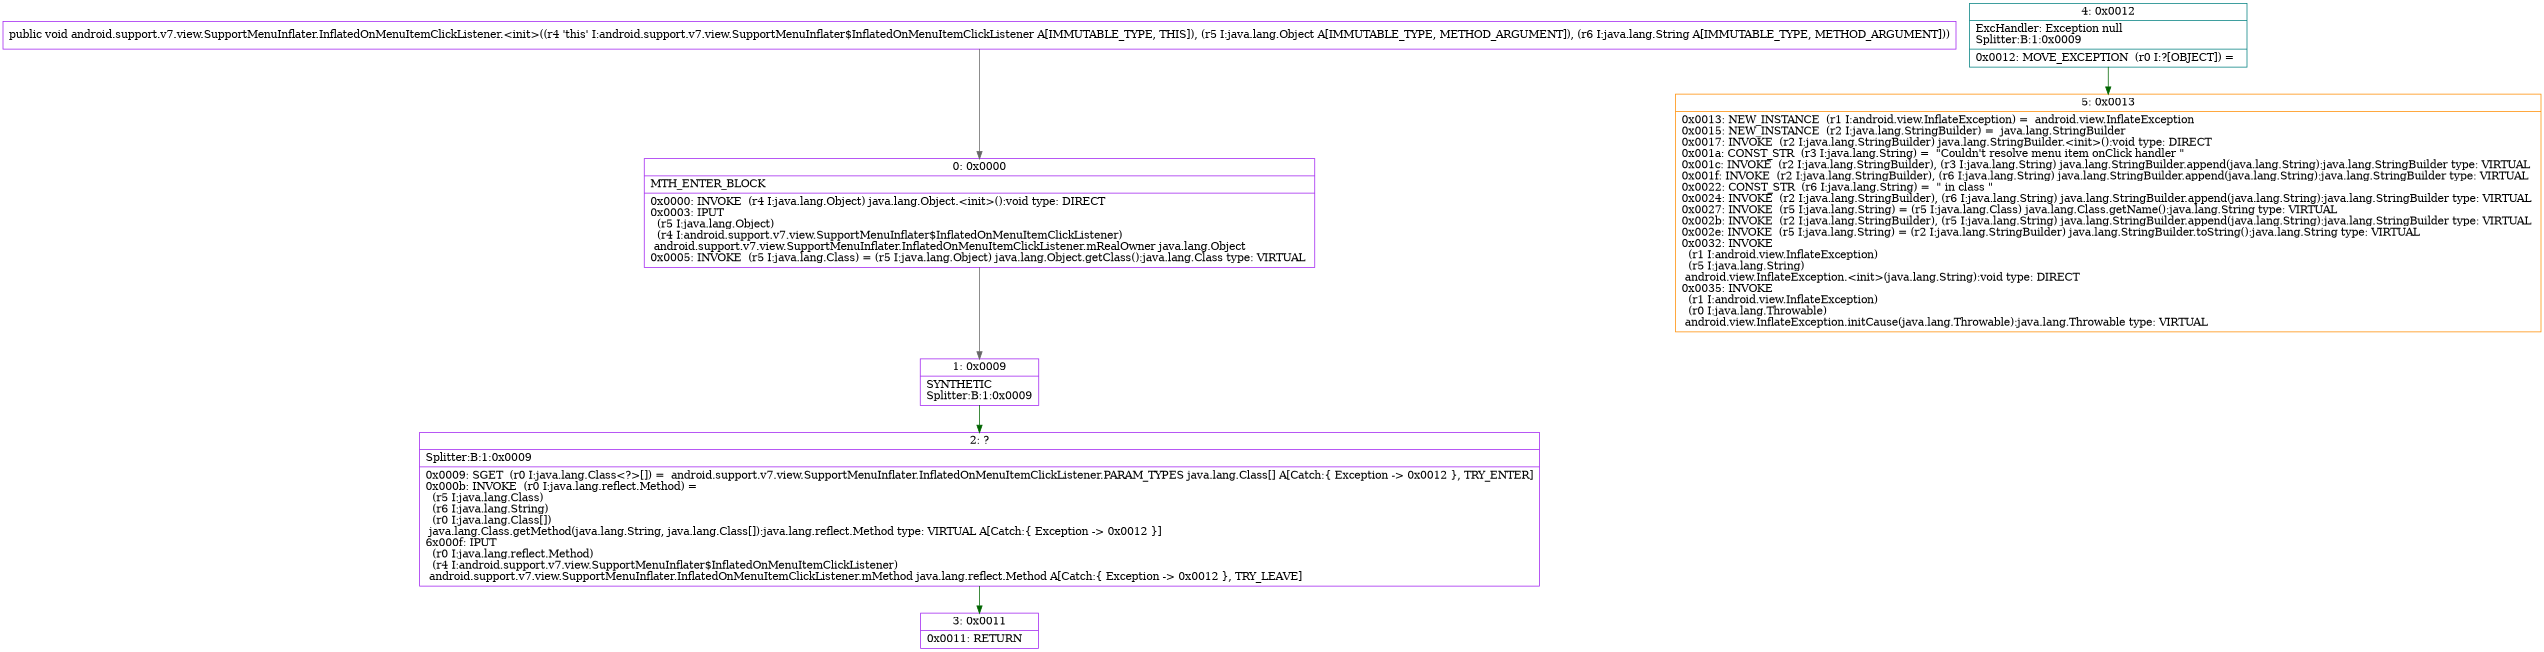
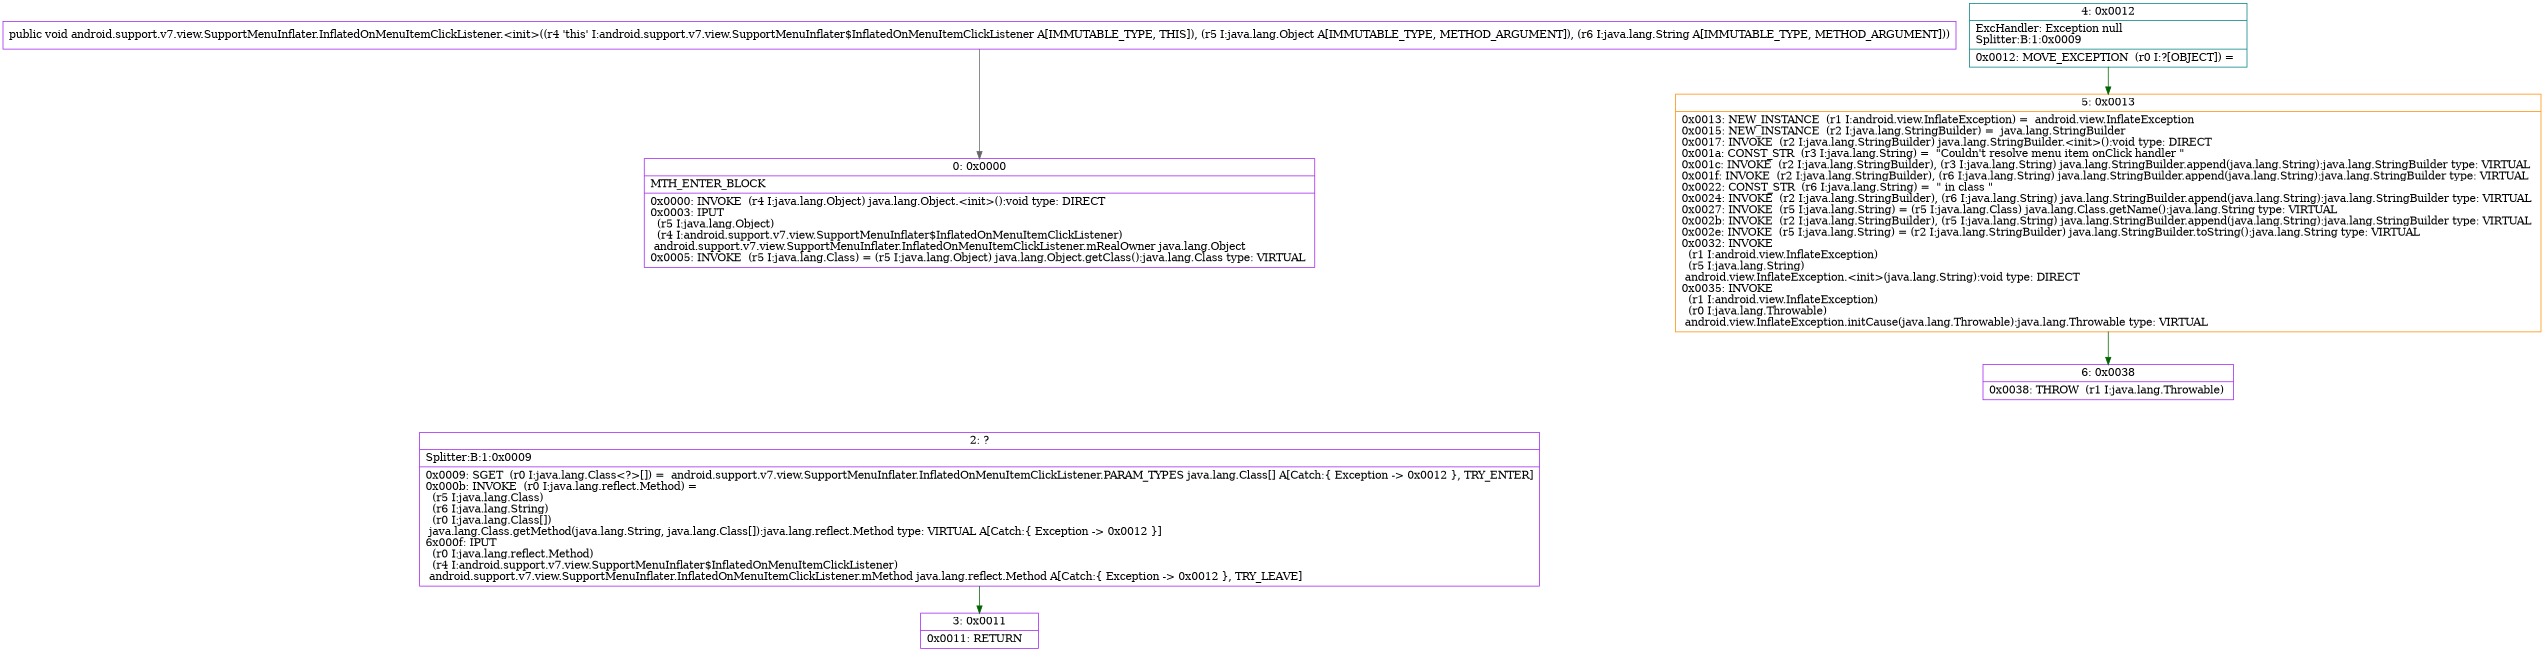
node "1: 0x0009": removed
node "6: 0x0038": added
